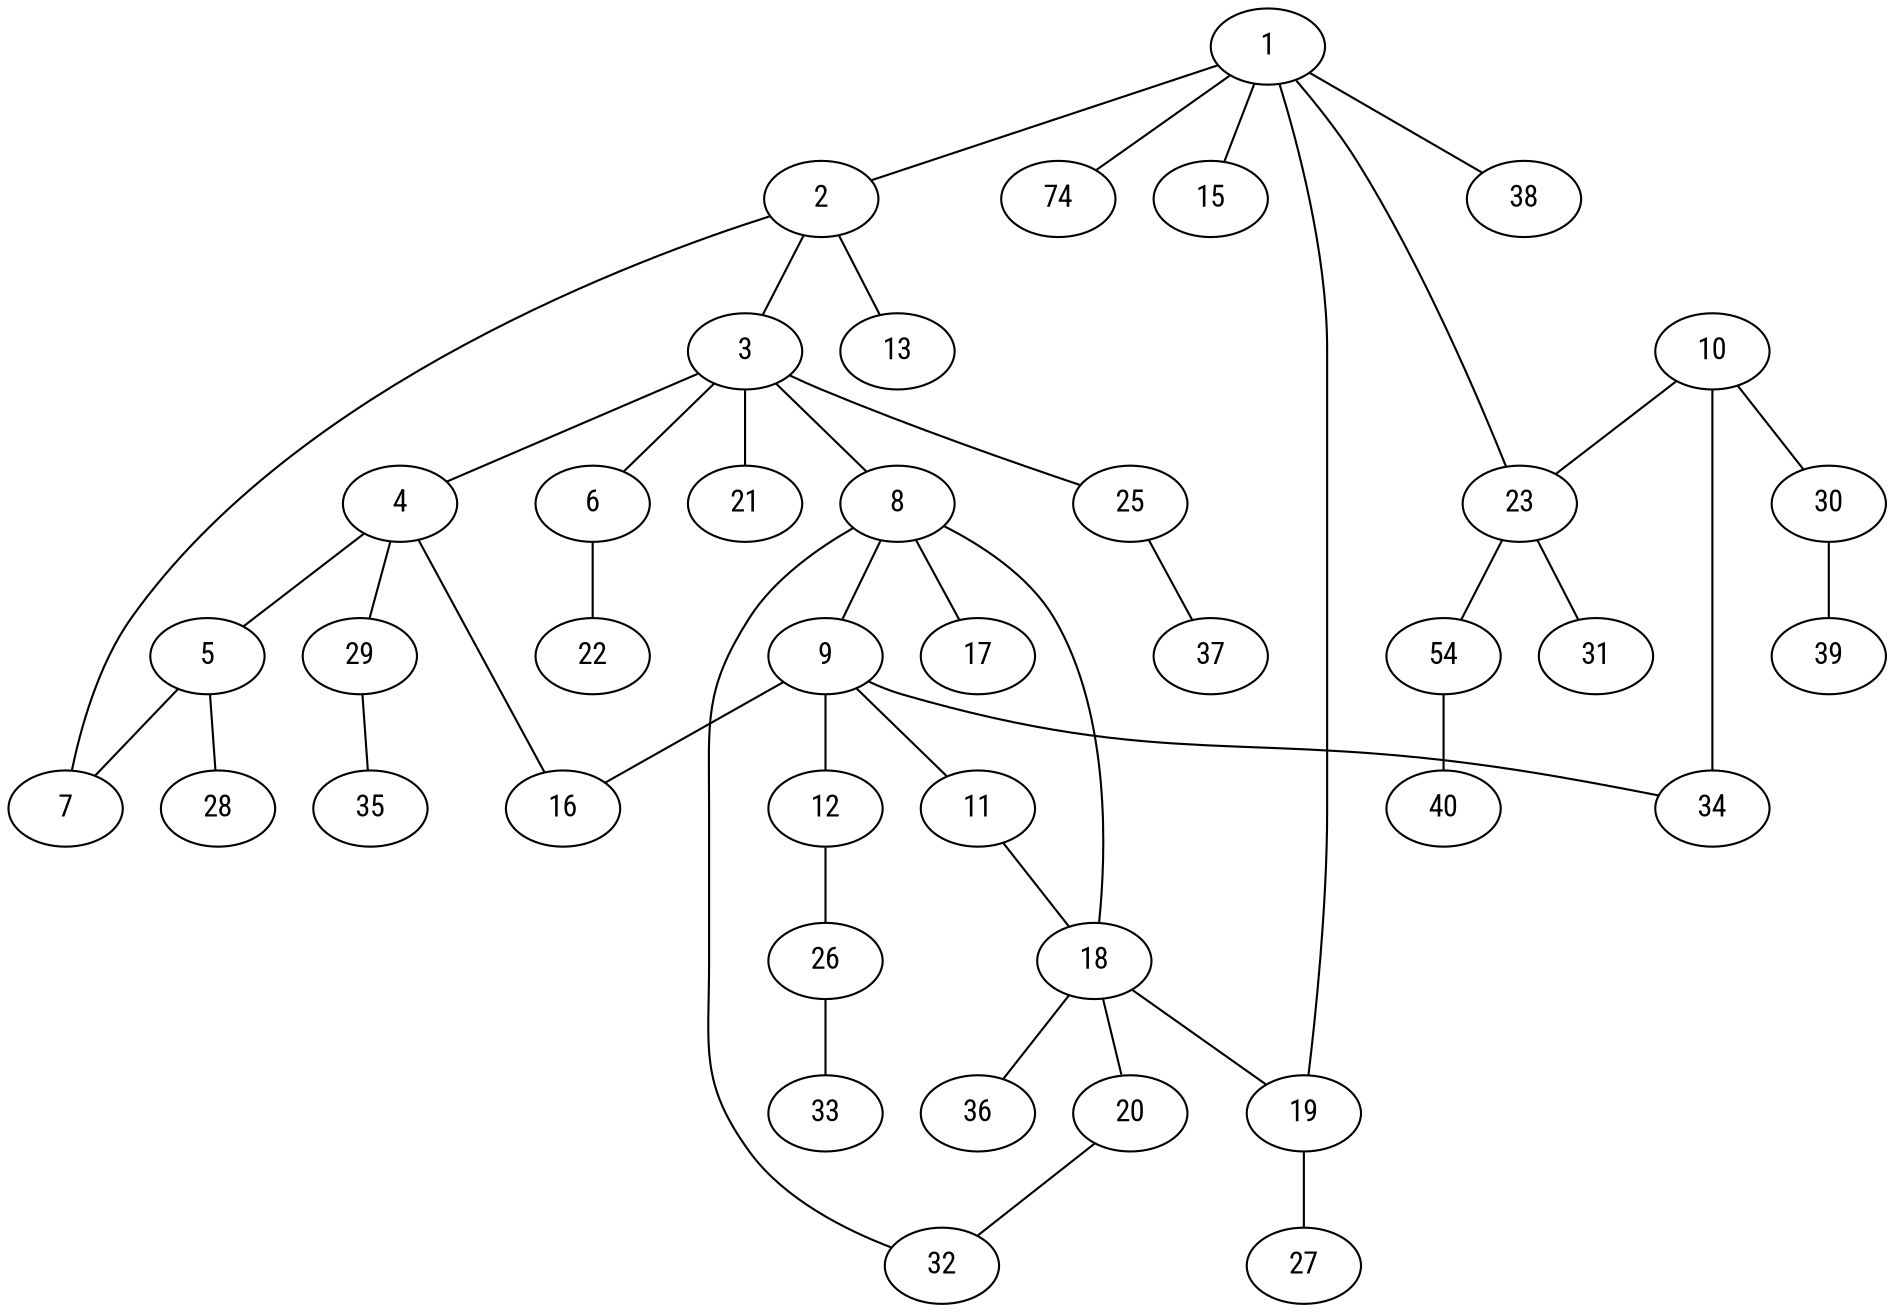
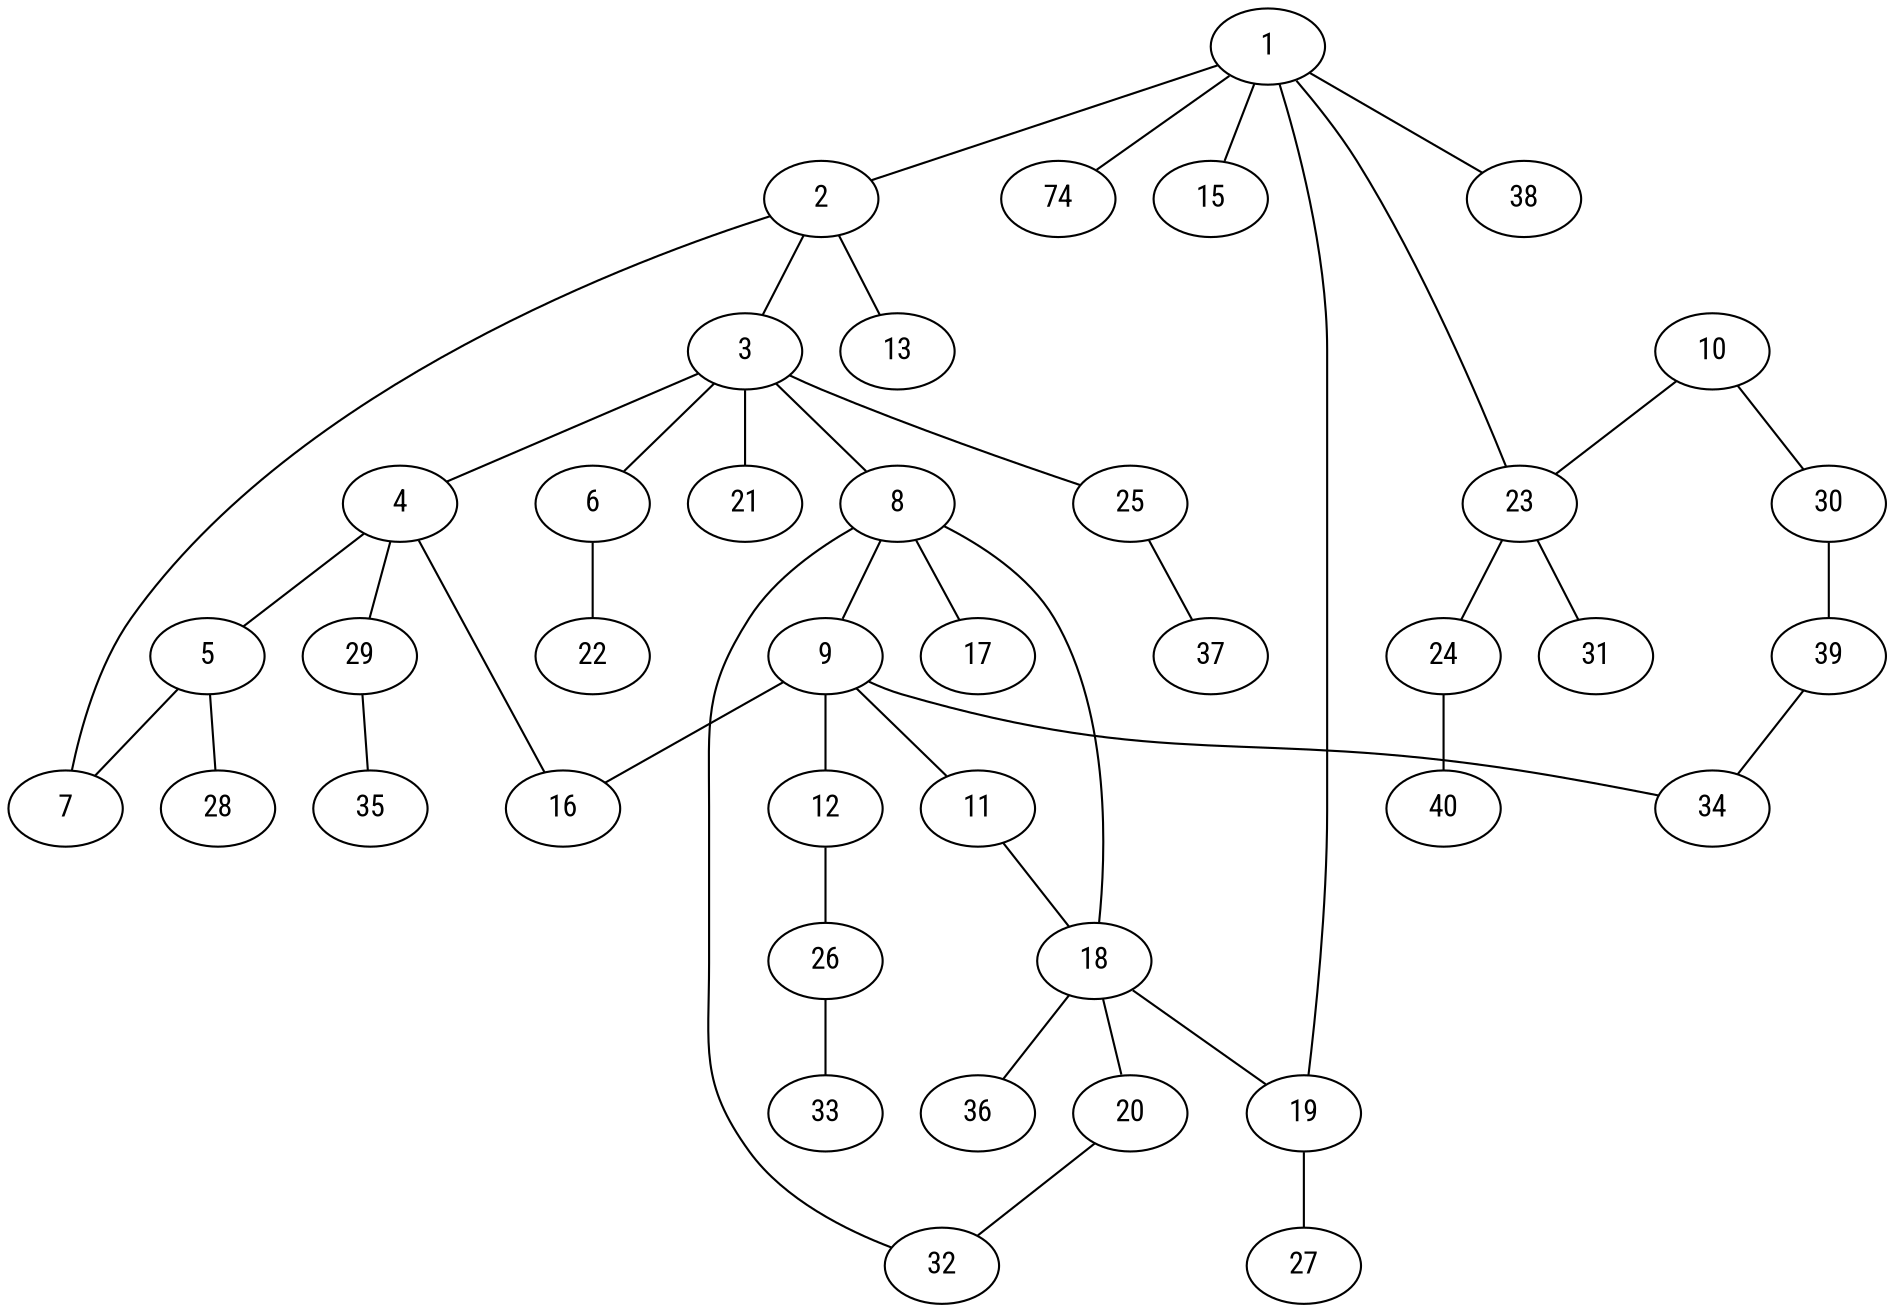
edge "10" -- "34": now "39" -- "34"
node "54": label "54" -> "24"
